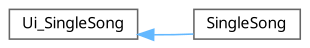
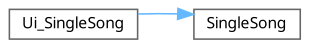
edge "SingleSong" -> "Ui_SingleSong": reversed
